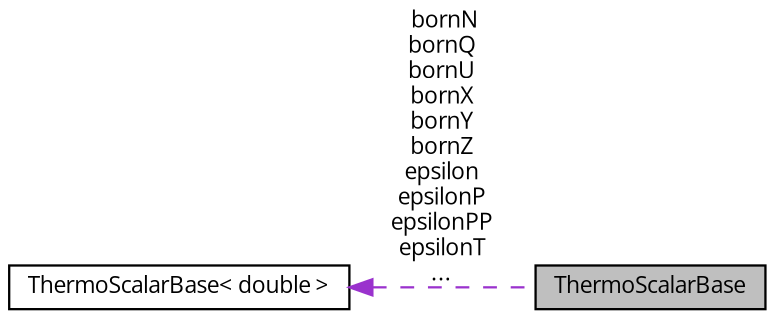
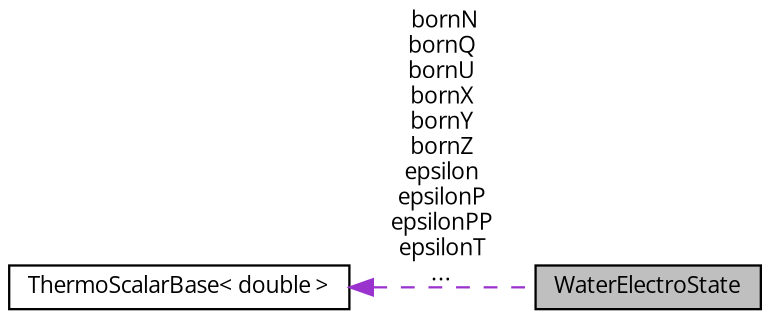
node "ThermoScalarBase": label "ThermoScalarBase" -> "WaterElectroState"
